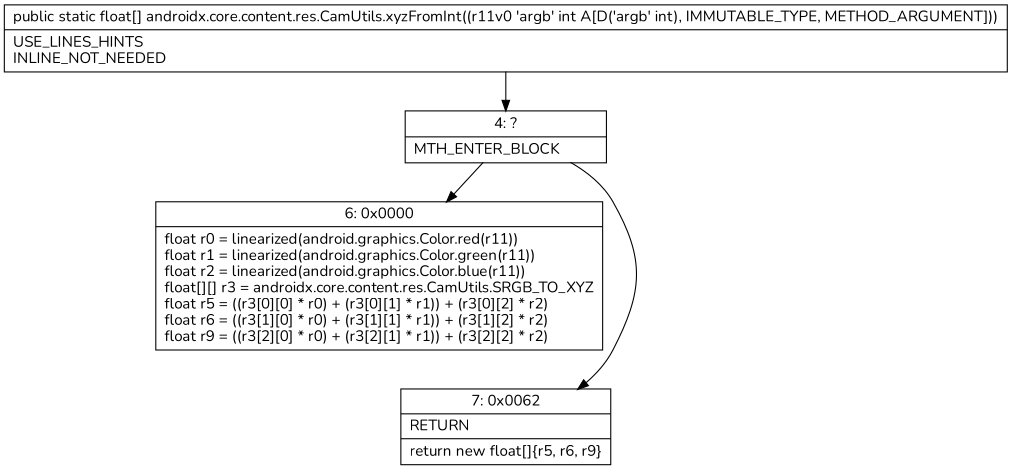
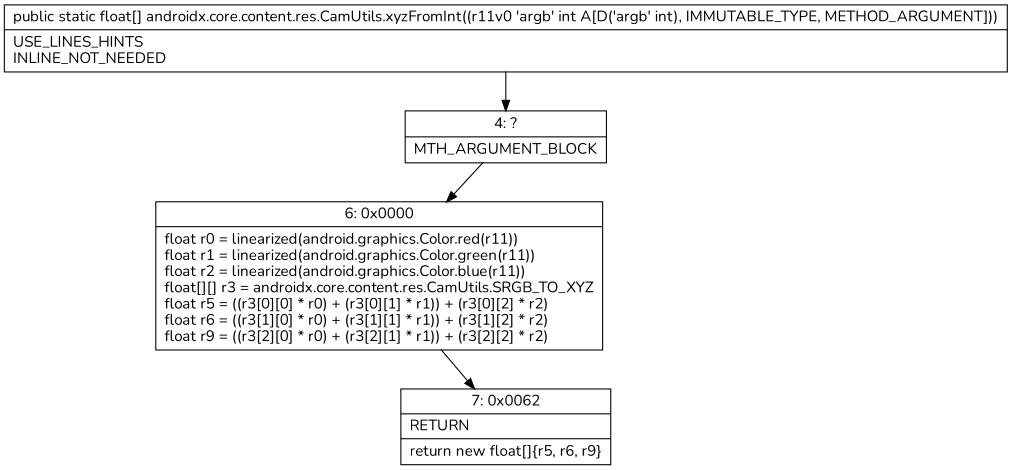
node "4: ?": text "MTH_ENTER_BLOCK" -> "MTH_ARGUMENT_BLOCK"
edge "4: ?" -> "7: 0x0062": now "6: 0x0000" -> "7: 0x0062"
